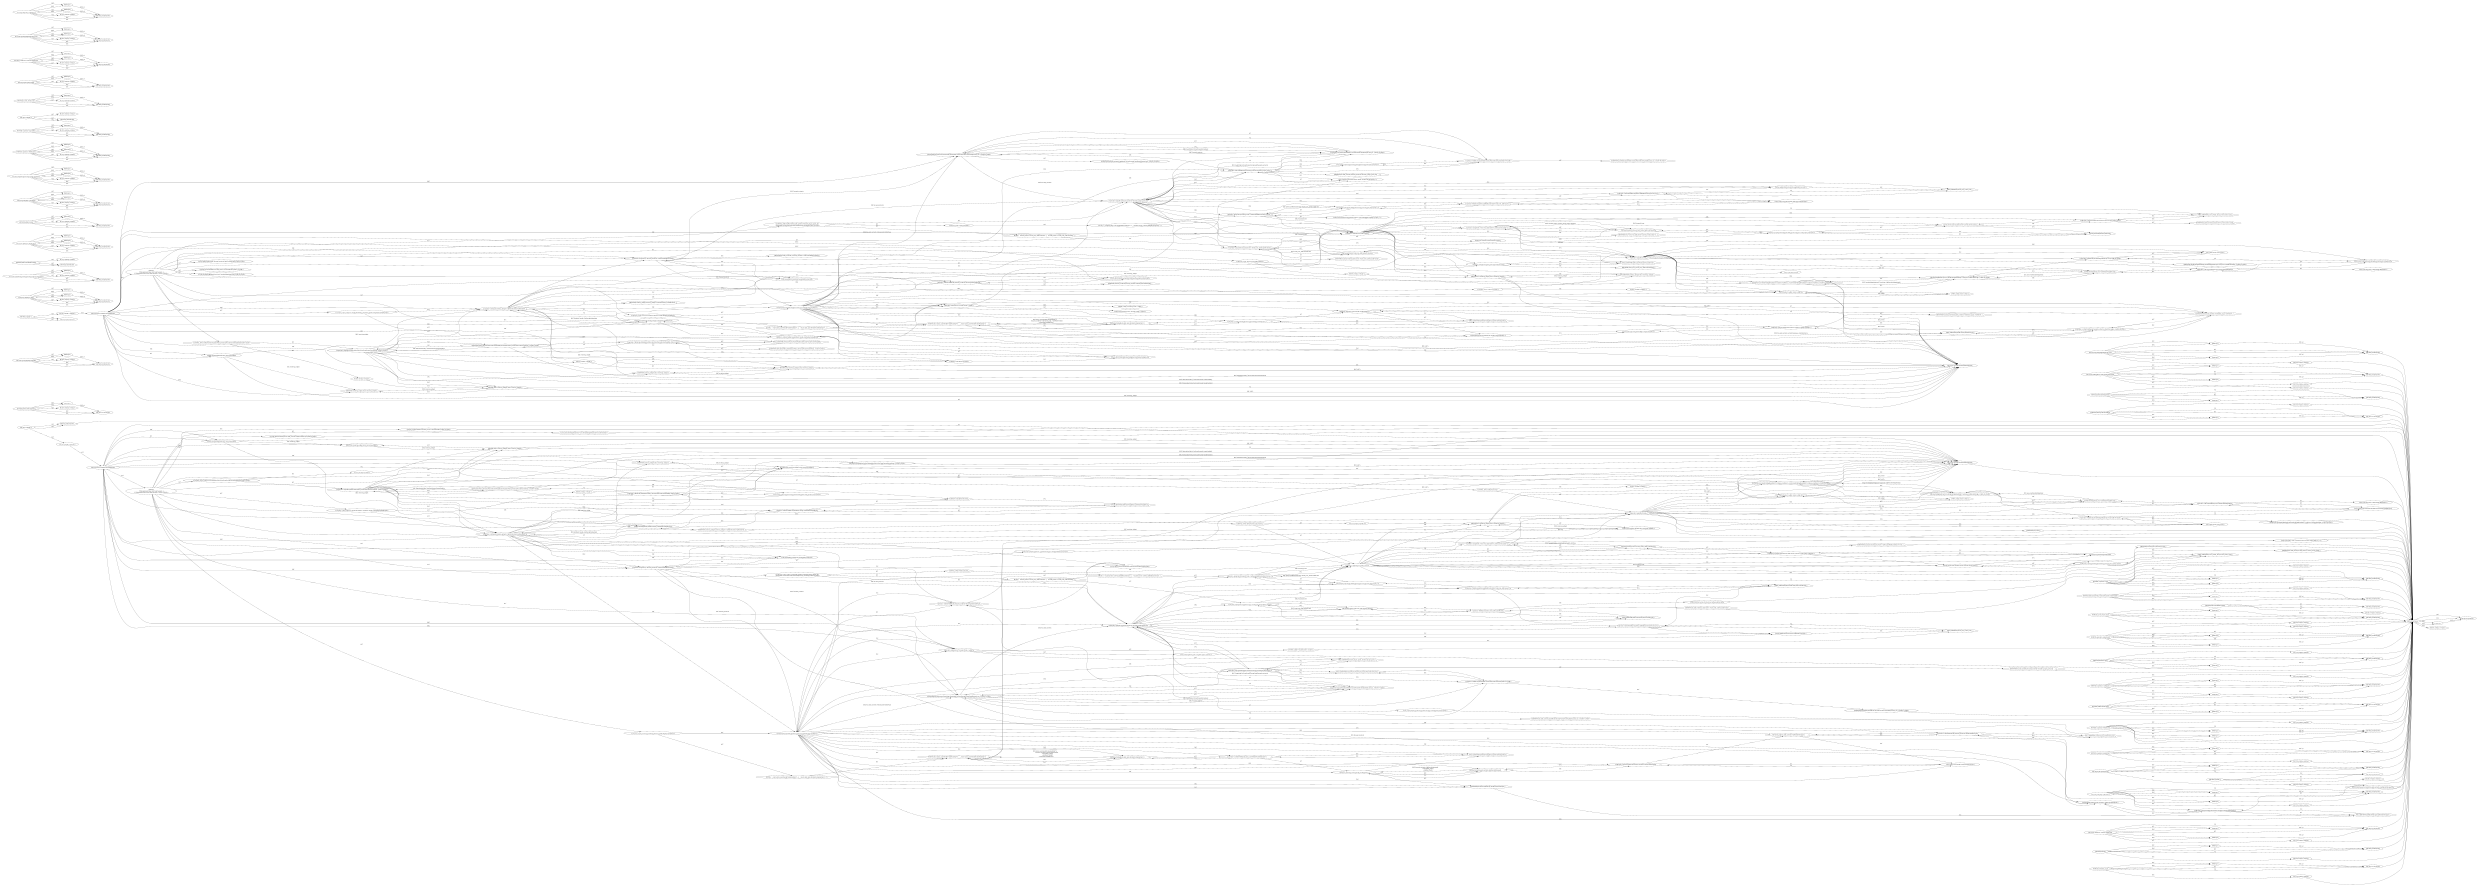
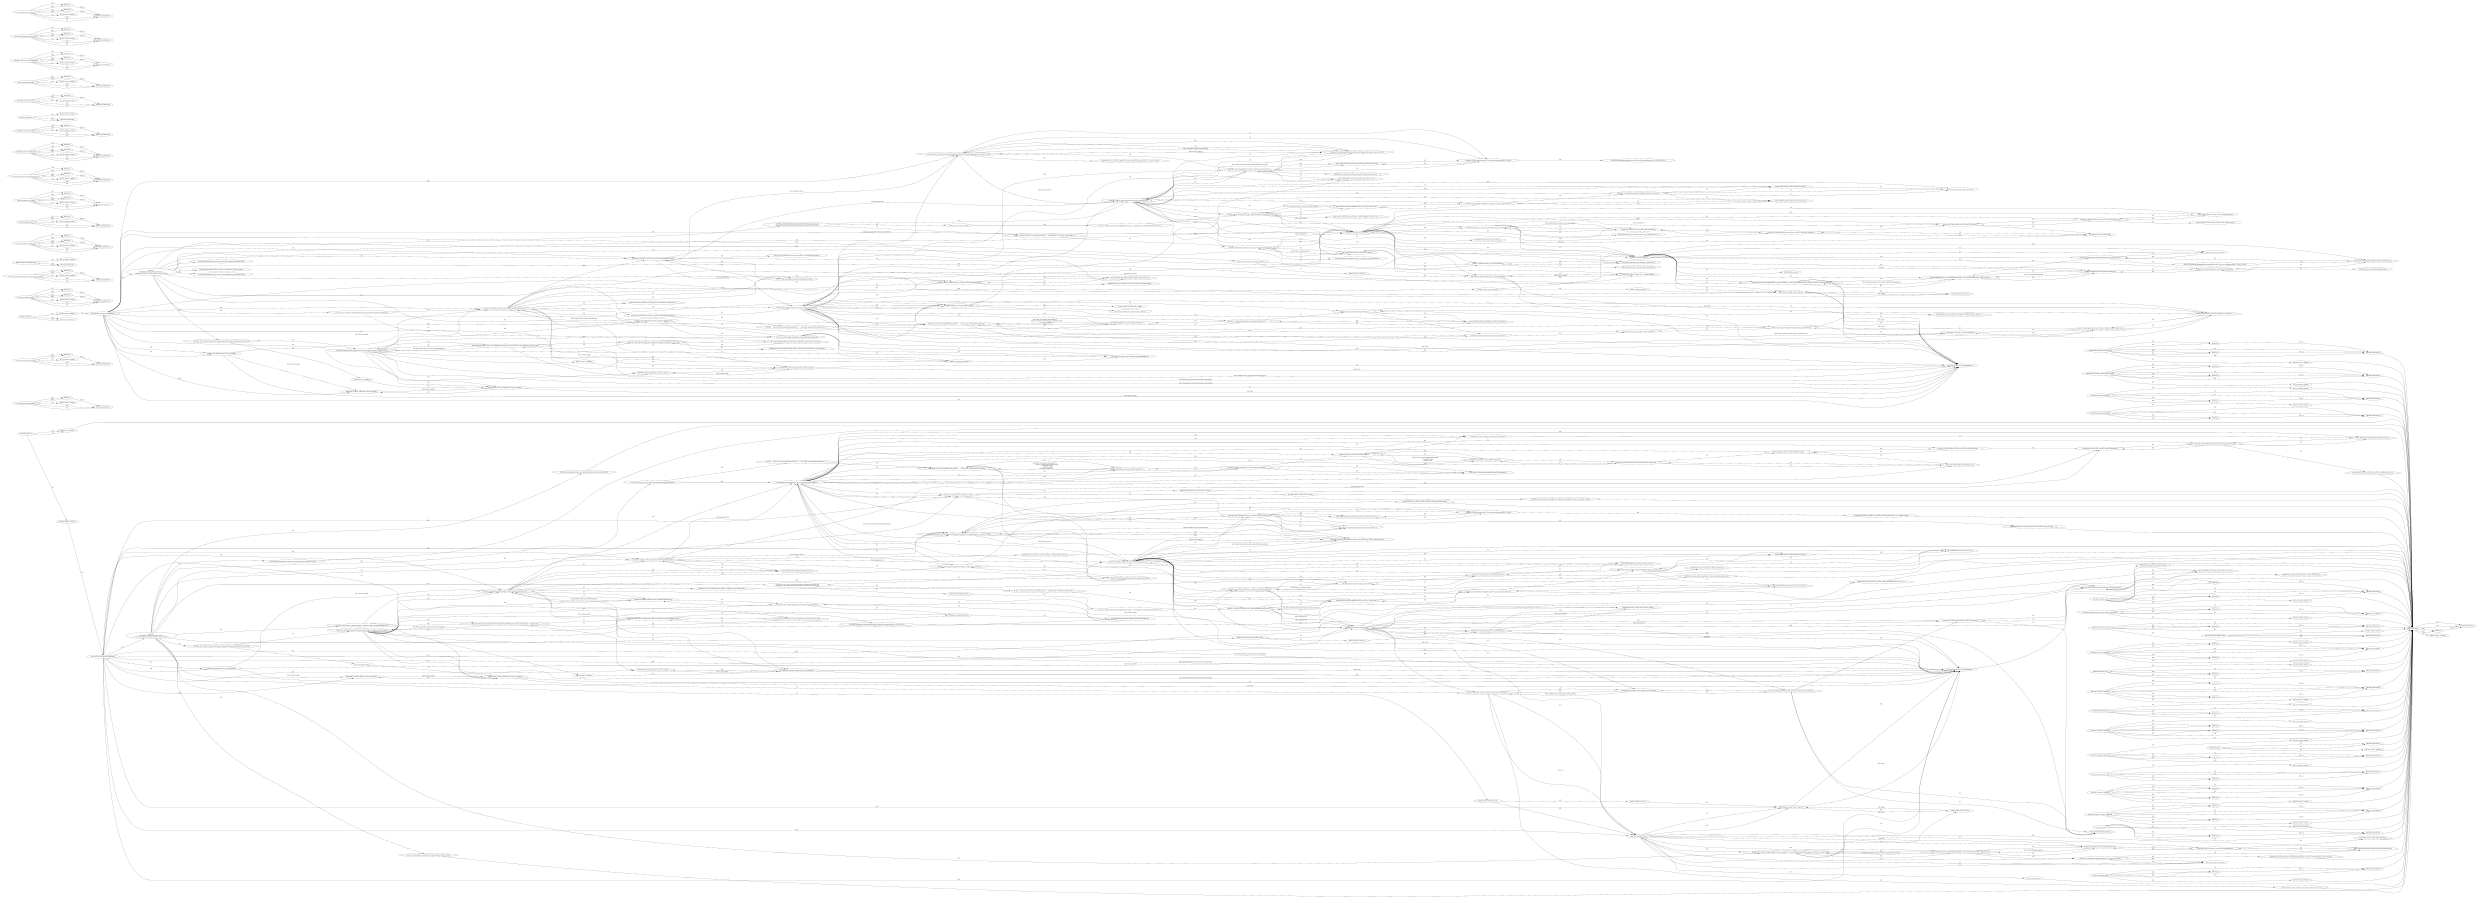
node "(FIELD_IDENTIFIER,interstitial_page,interstitial_page)": removed
